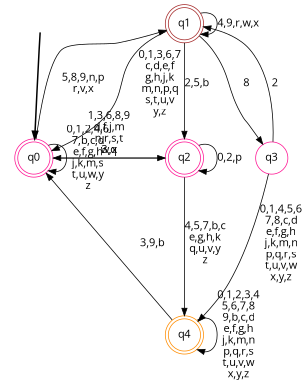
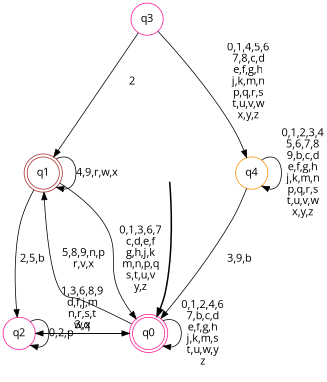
edge "q1" -> "q3": removed, label "8"
node "q2": shape doublecircle -> circle
edge "q2" -> "q4": removed, label "4,5,7,b,c e,g,h,k q,u,v,y z"
node "q4": shape doublecircle -> circle
